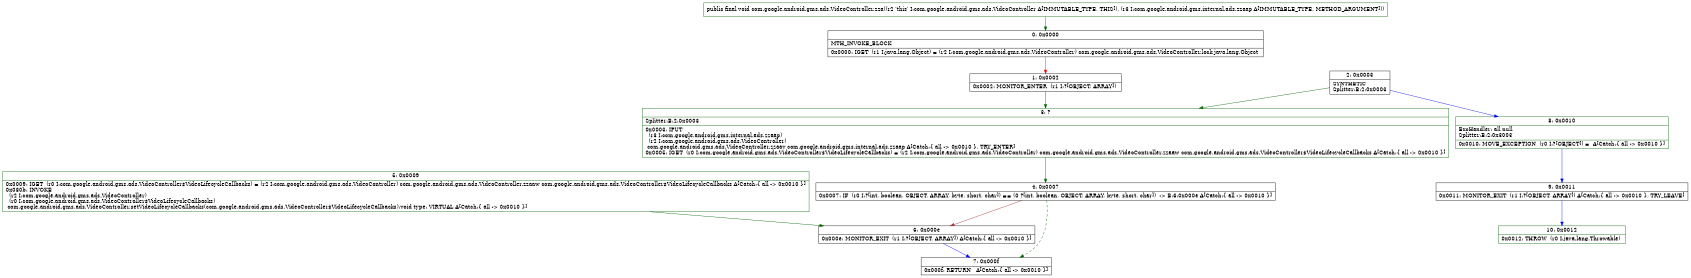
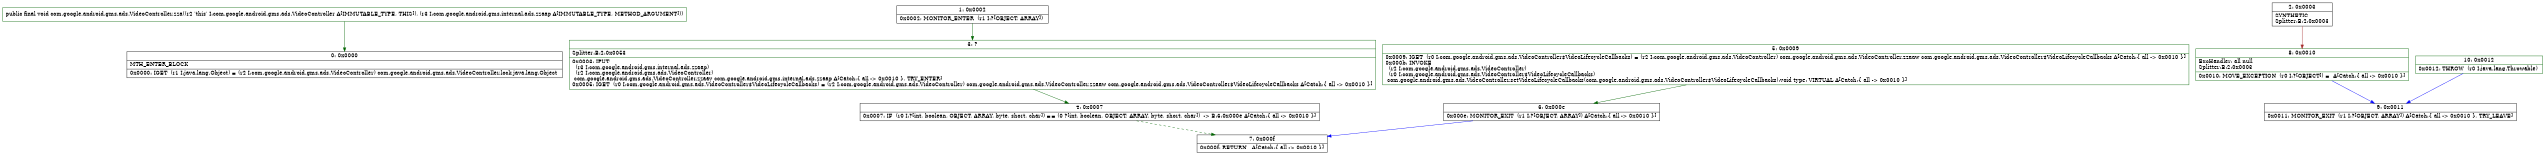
node "0: 0x0000": text "MTH_INVOKE_BLOCK" -> "MTH_ENTER_BLOCK"
edge "0: 0x0000" -> "1: 0x0002": removed
edge "2: 0x0003" -> "3: ?": removed
edge "2: 0x0003" -> "8: 0x0010": color blue -> brown
node "3: ?": text "Splitter:B:2:0x0003" -> "Splitter:B:2:0x0053"
node "8: 0x0010": text "Splitter:B:2:0x3003" -> "Splitter:B:2:0x0003"
node "5: 0x0009": text "0x080b: INVOKE" -> "0x000b: INVOKE"
edge "9: 0x0011" -> "10: 0x0012": reversed
edge "4: 0x0007" -> "6: 0x000e": removed
